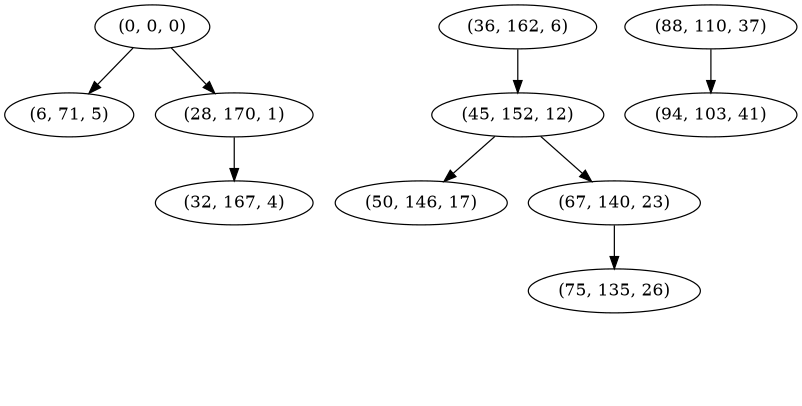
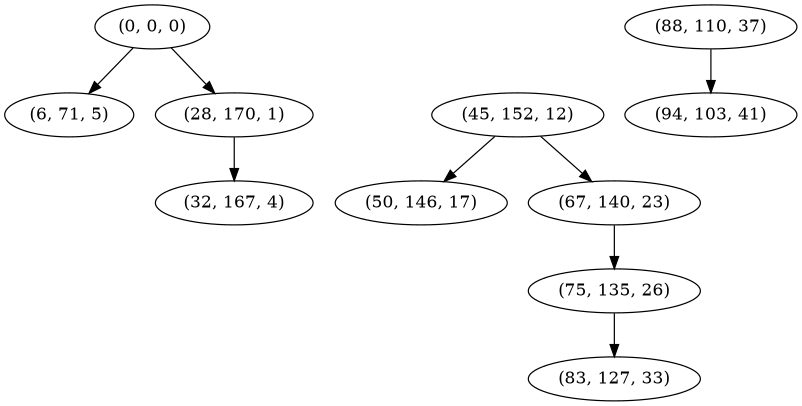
node "(36, 162, 6)": removed
node "(83, 127, 33)": added
